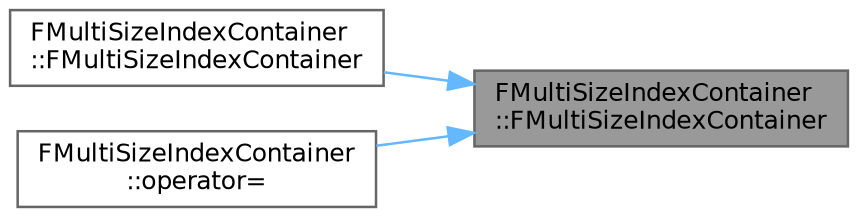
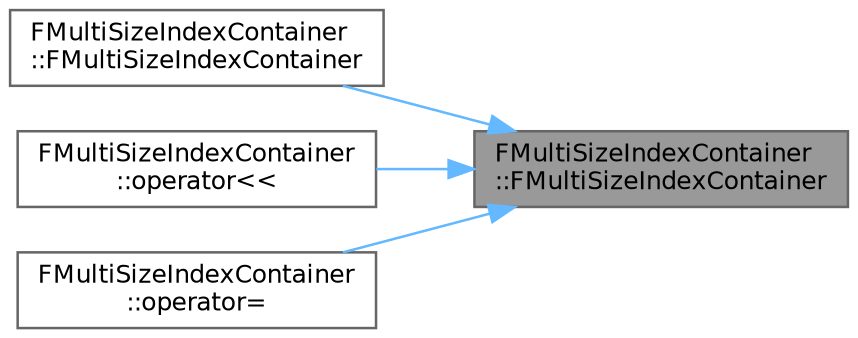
node "FMultiSizeIndexContainer ::operator<<": added
